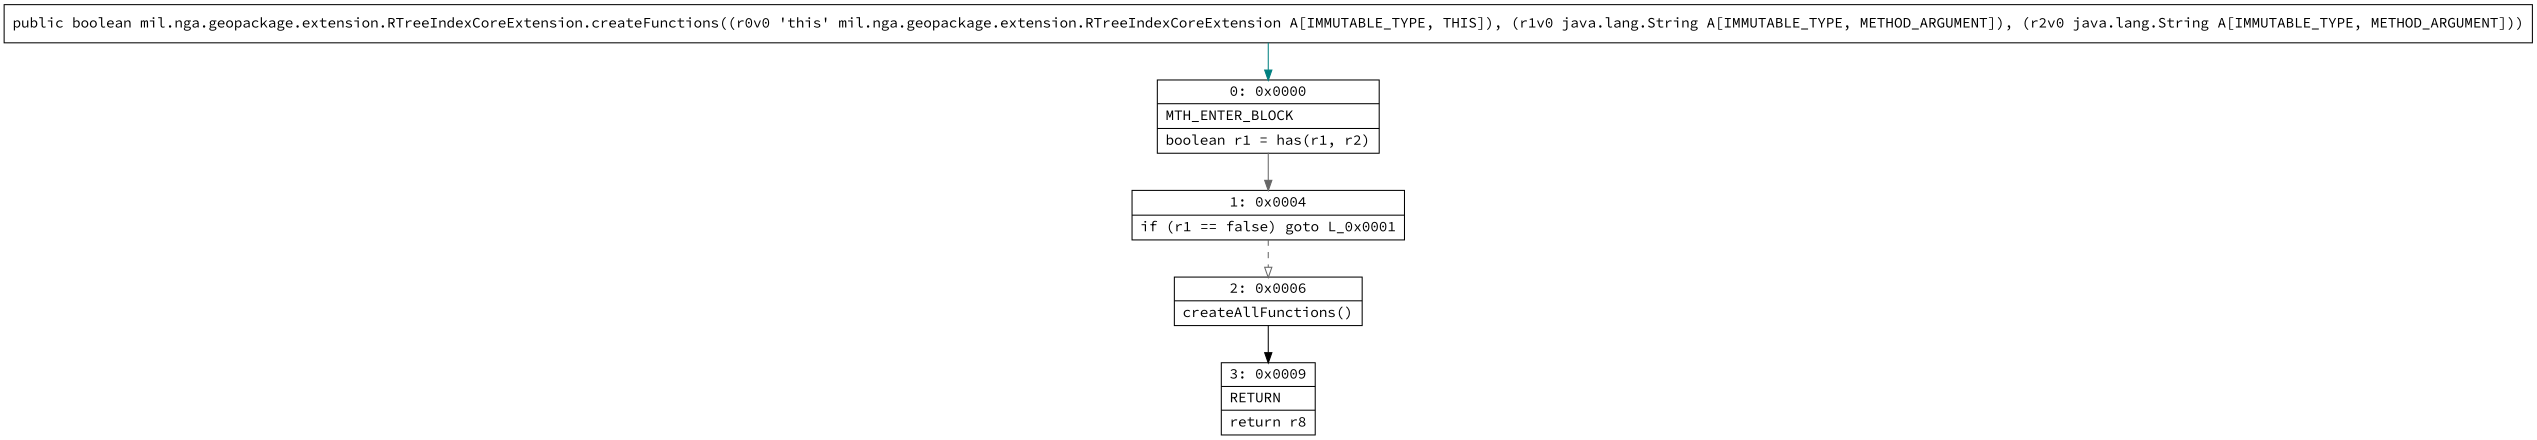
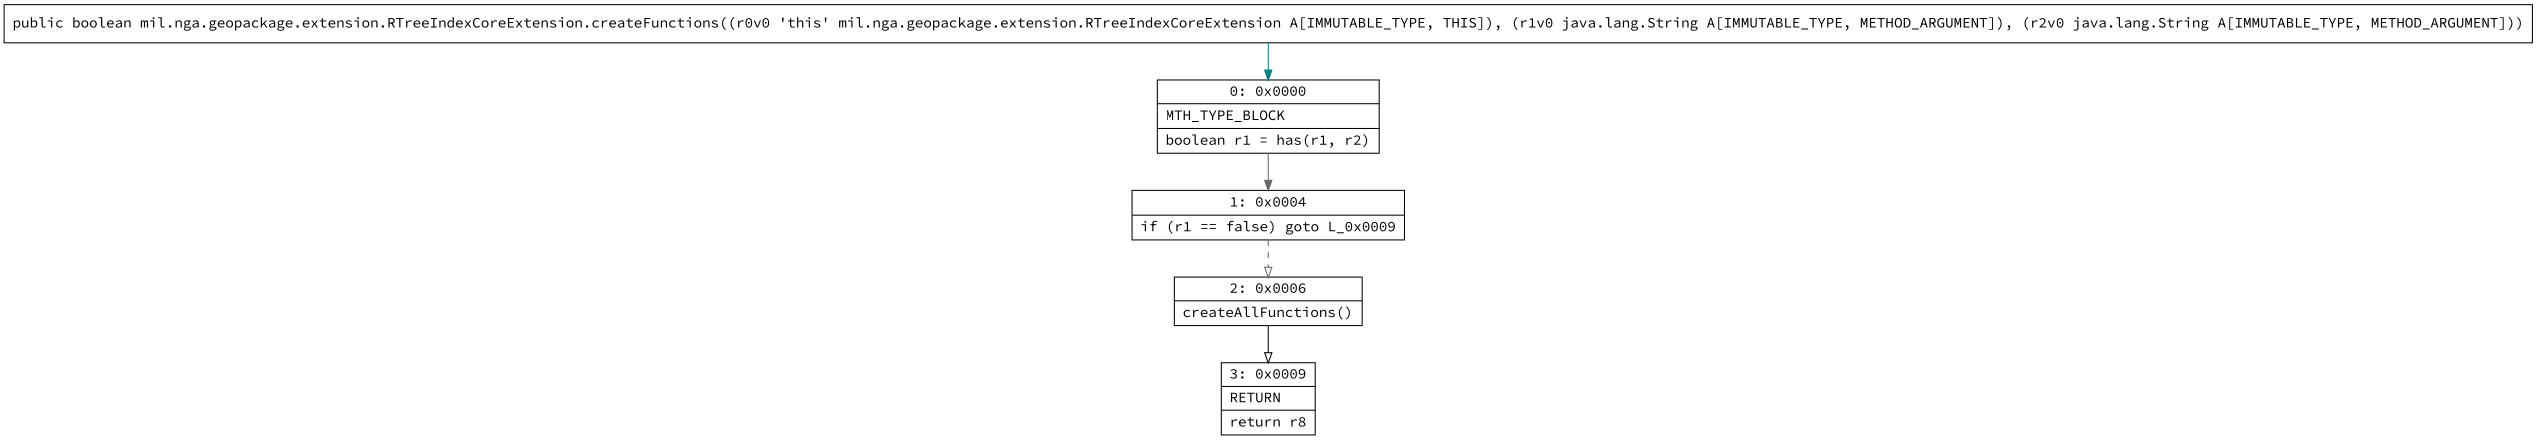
node "0: 0x0000": text "MTH_ENTER_BLOCK" -> "MTH_TYPE_BLOCK"
node "1: 0x0004": text "if (r1 == false) goto L_0x0001" -> "if (r1 == false) goto L_0x0009"
edge "2: 0x0006" -> "3: 0x0009": arrowhead normal -> onormal
